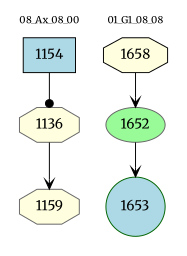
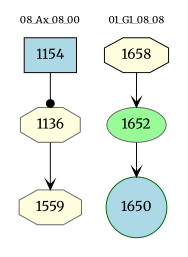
node "1159": label "1159" -> "1559"
node "1653": label "1653" -> "1650"
